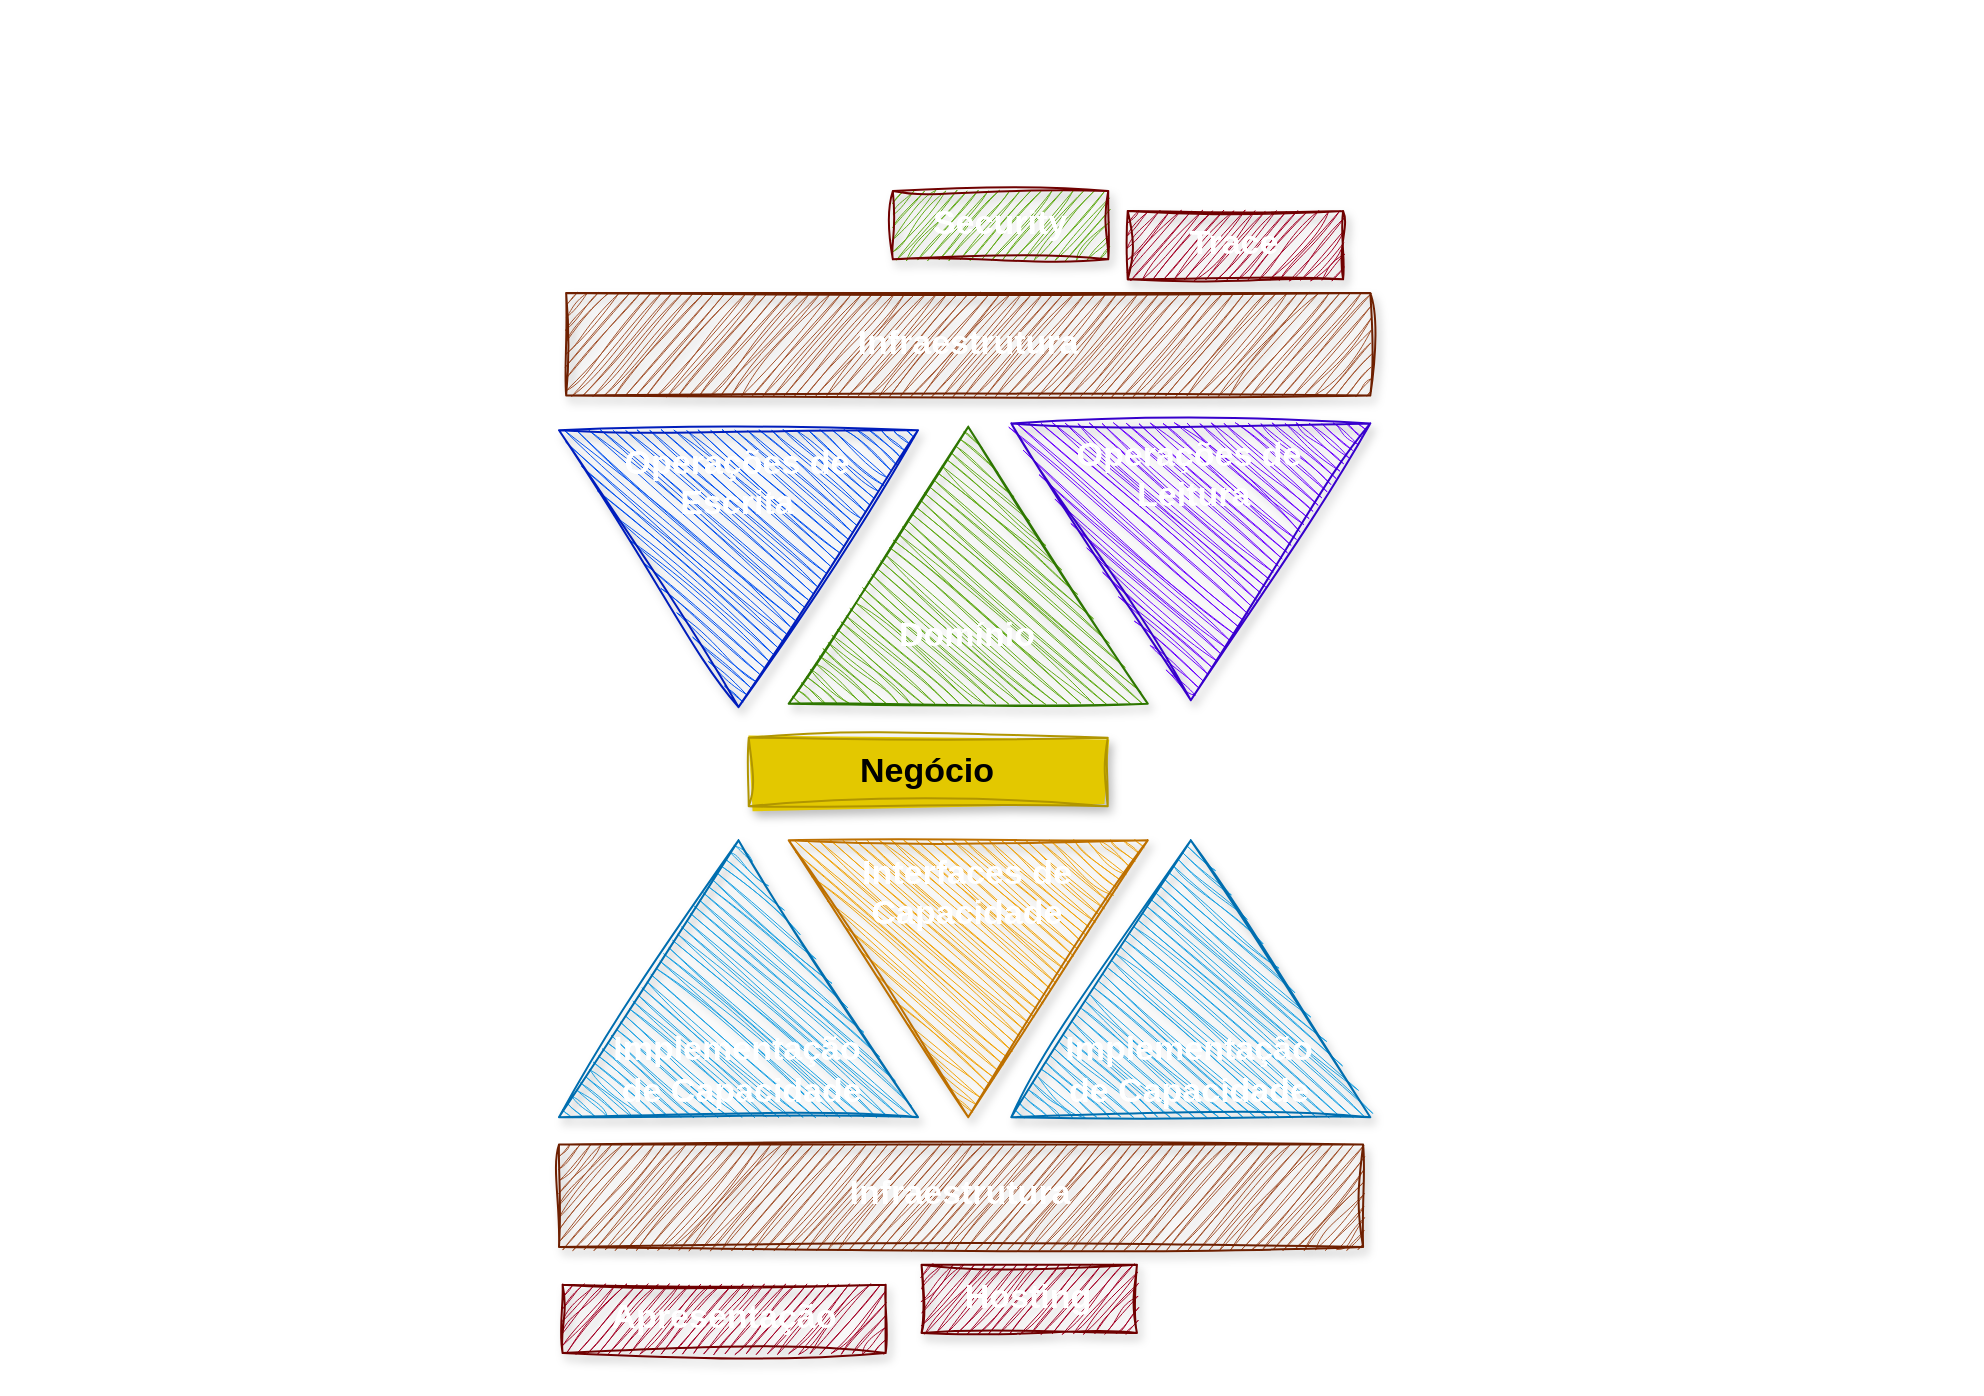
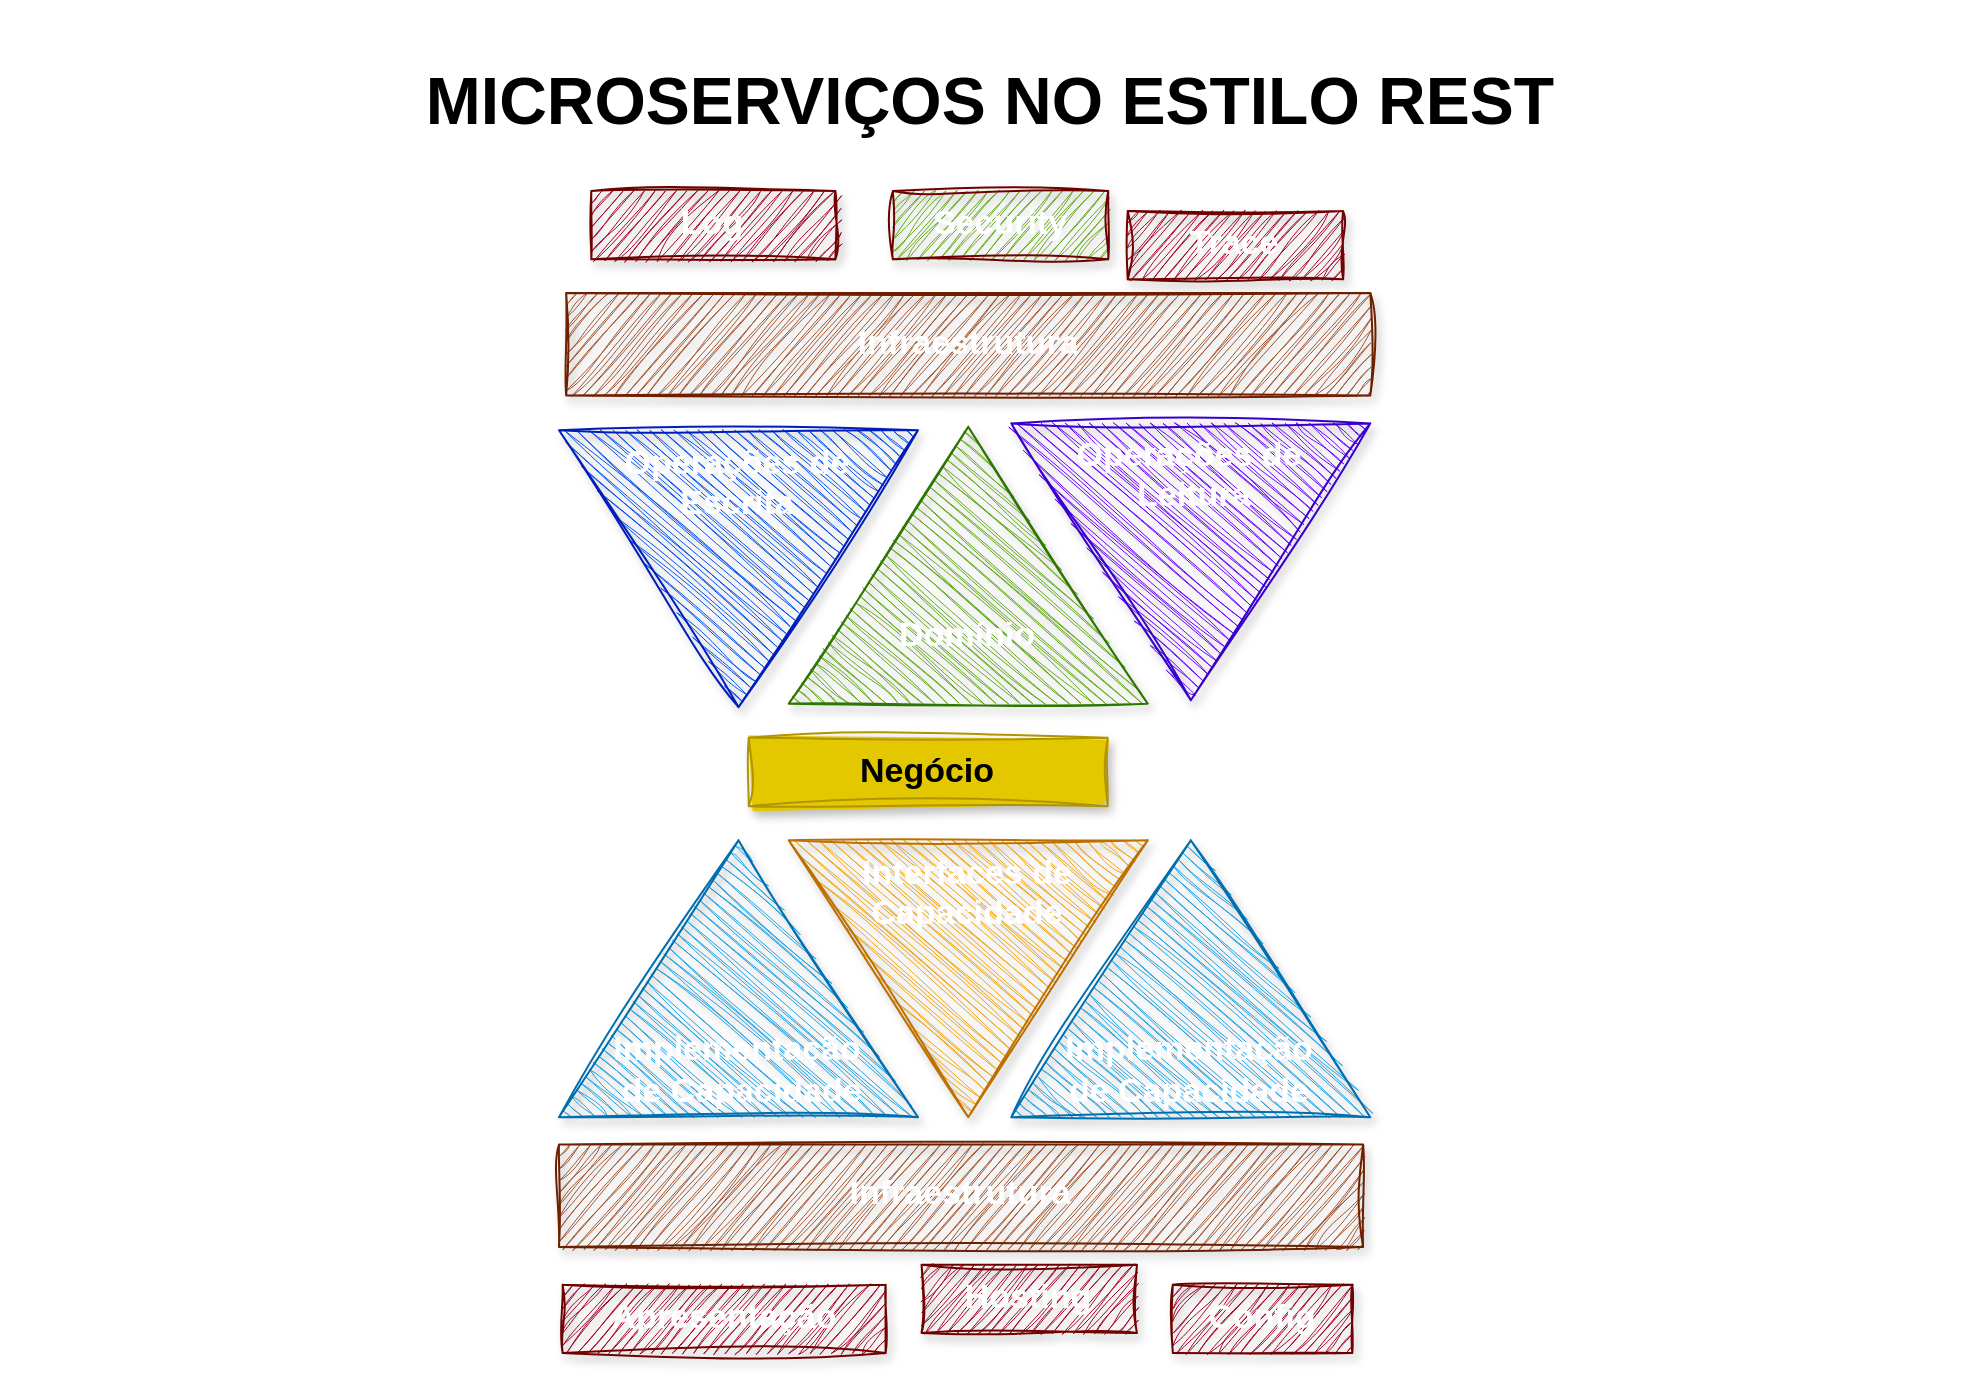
node "MICROSERVIÇOS NO ESTILO REST": added
node "Log": added
node "Config": added
